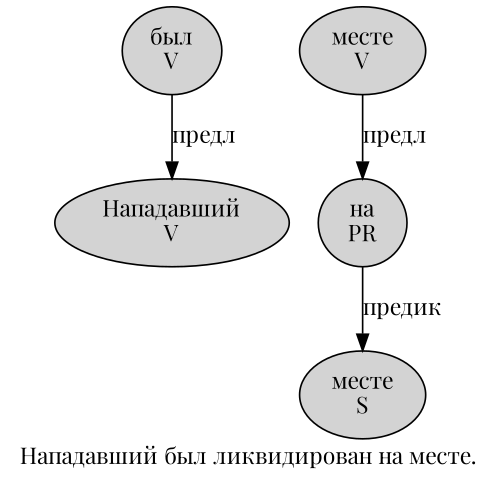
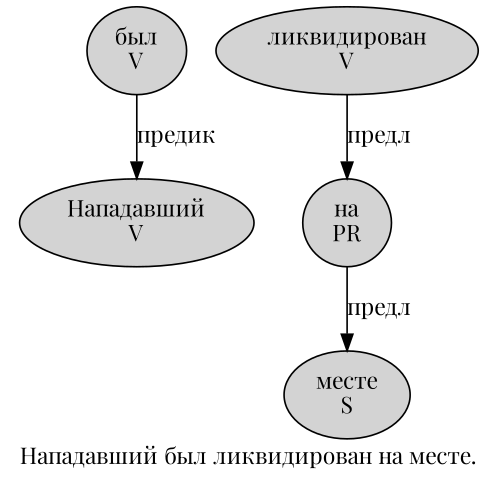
node "месте V": label "месте V" -> "ликвидирован V"
edge "был V" -> "Нападавший V": label "предл" -> "предик"
edge "на PR" -> "месте S": label "предик" -> "предл"
